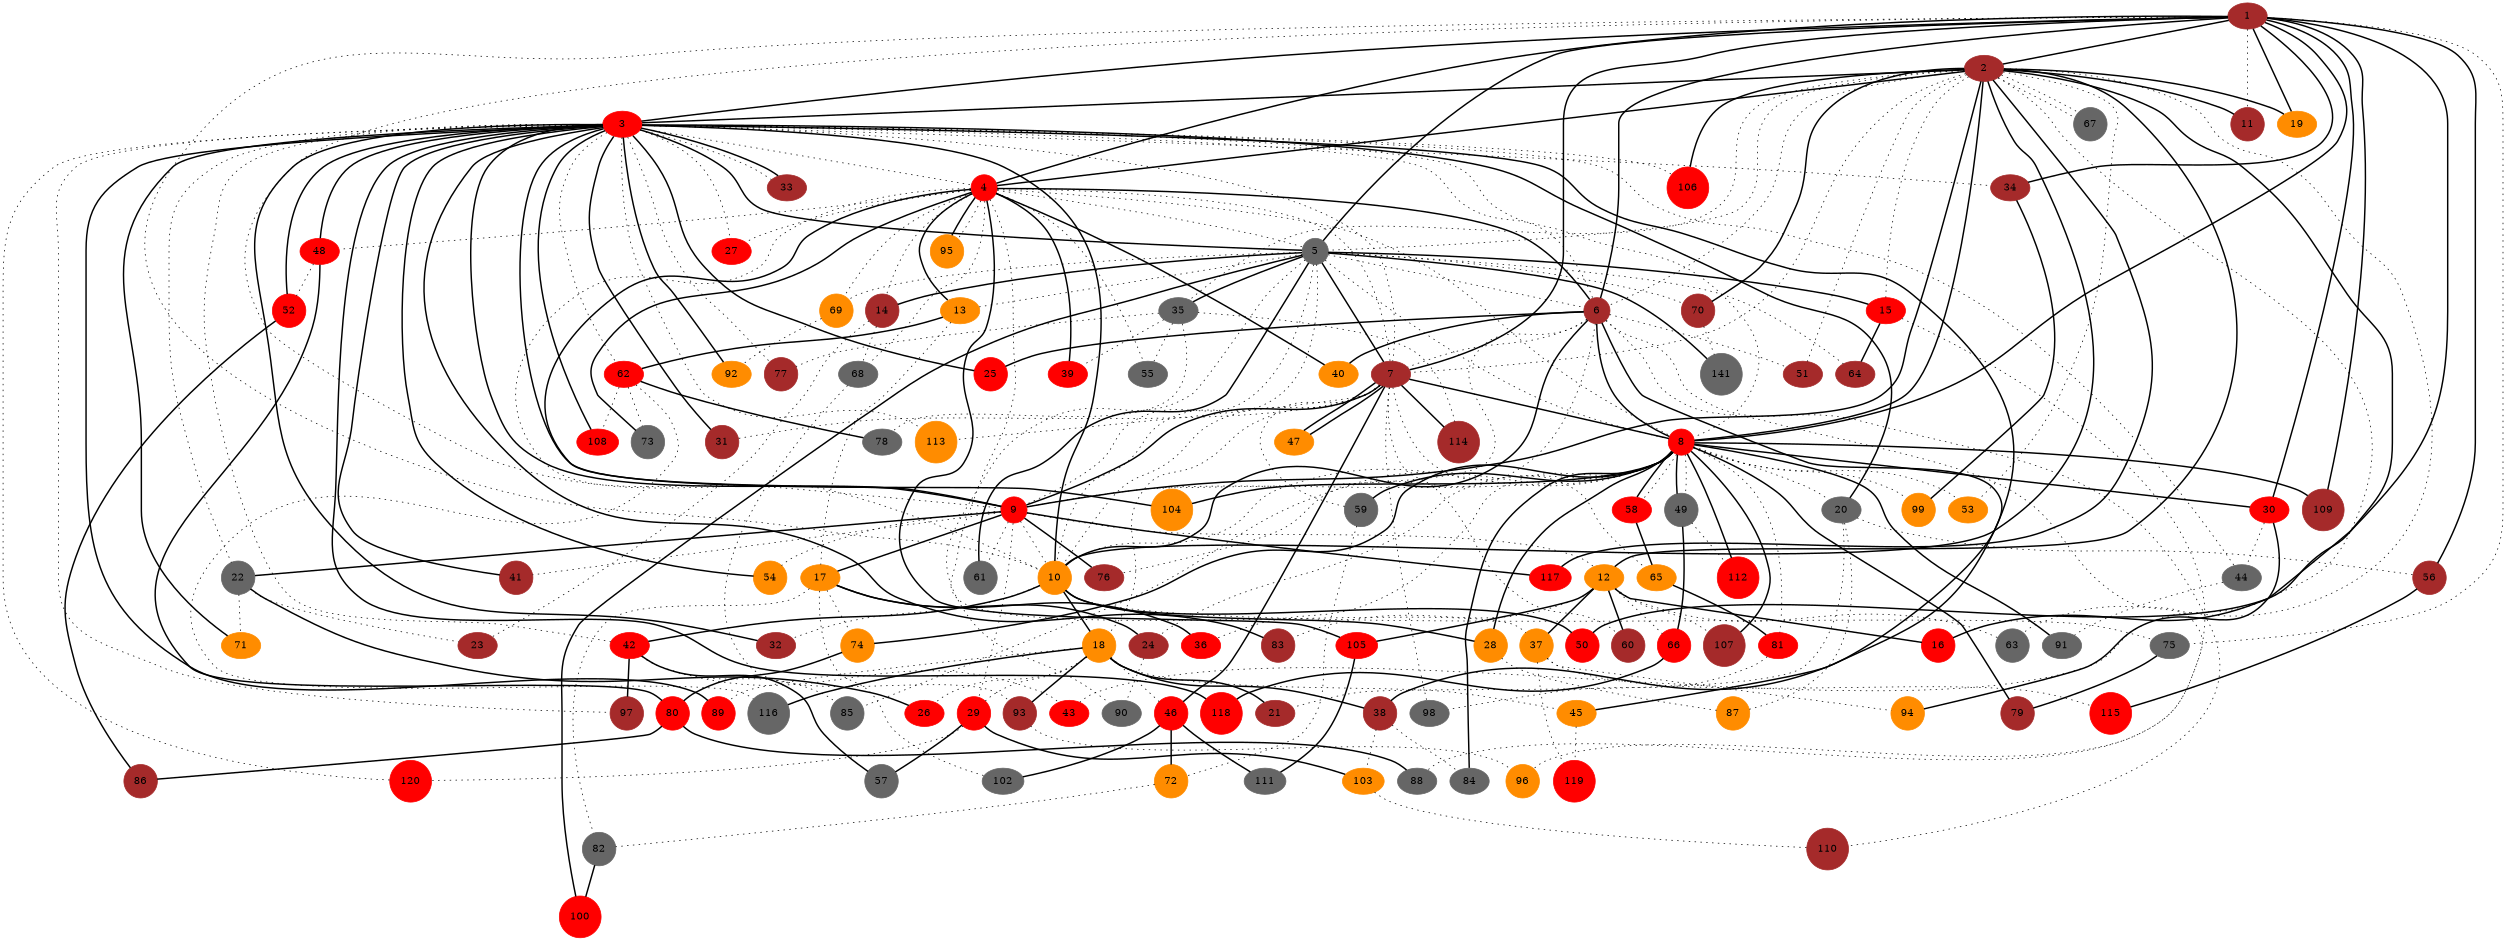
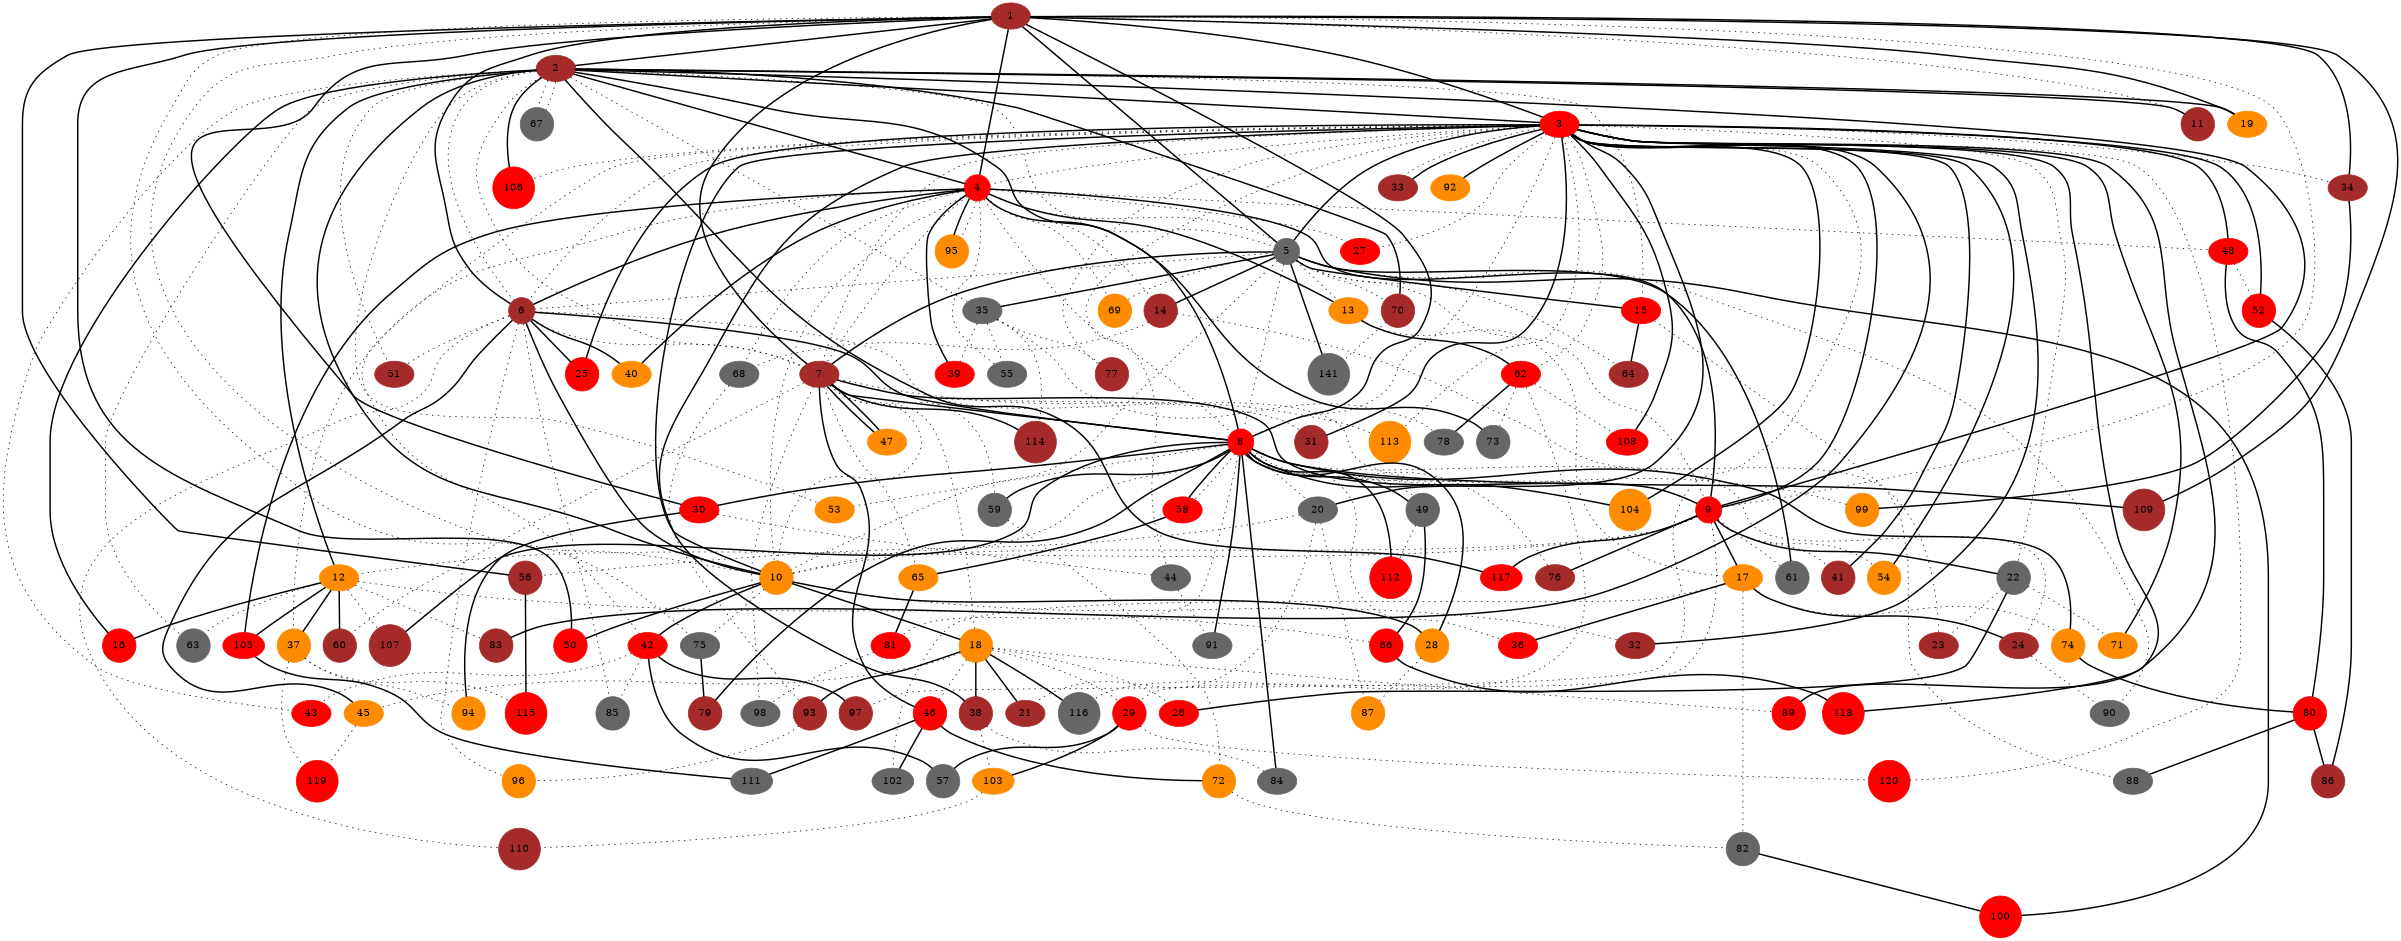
edge "69" -- "92": removed
